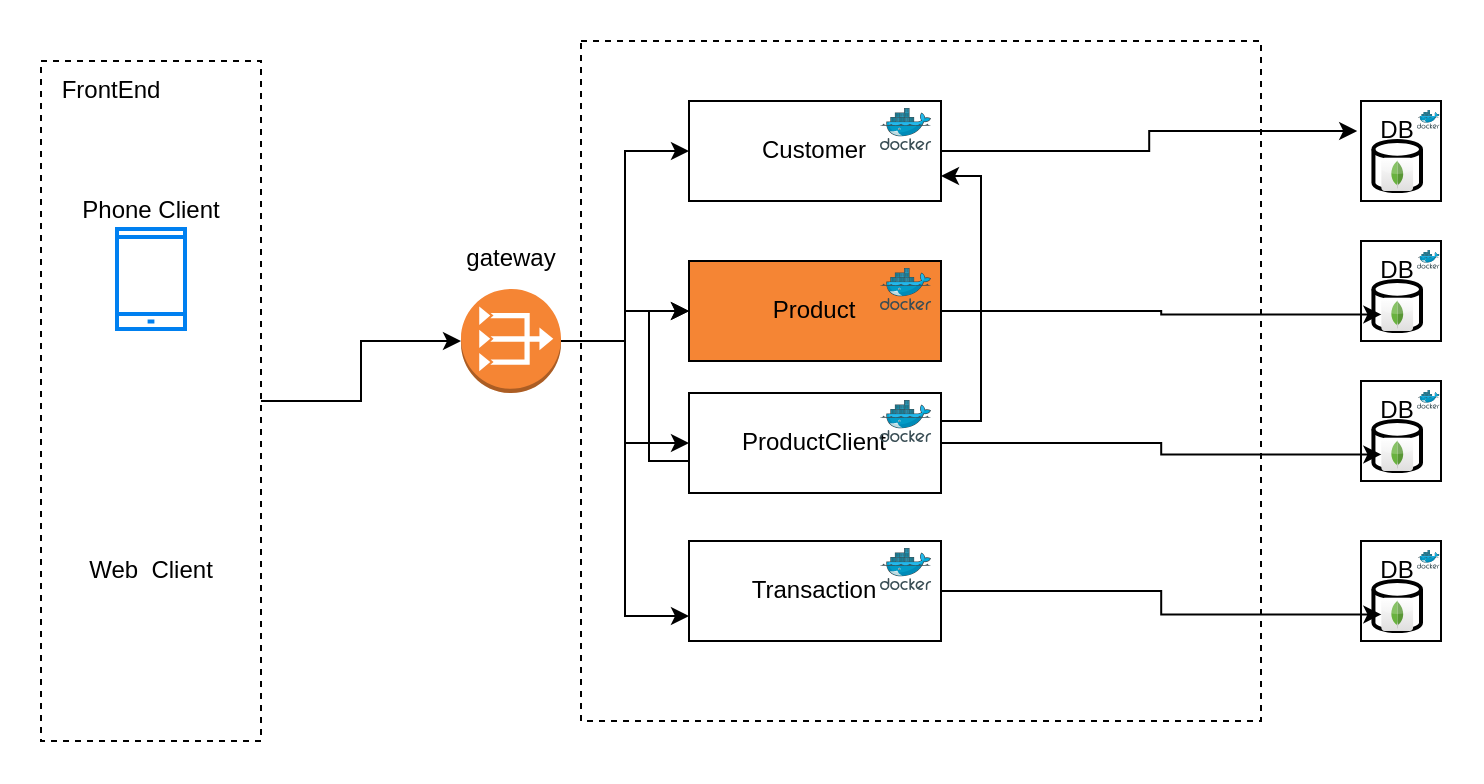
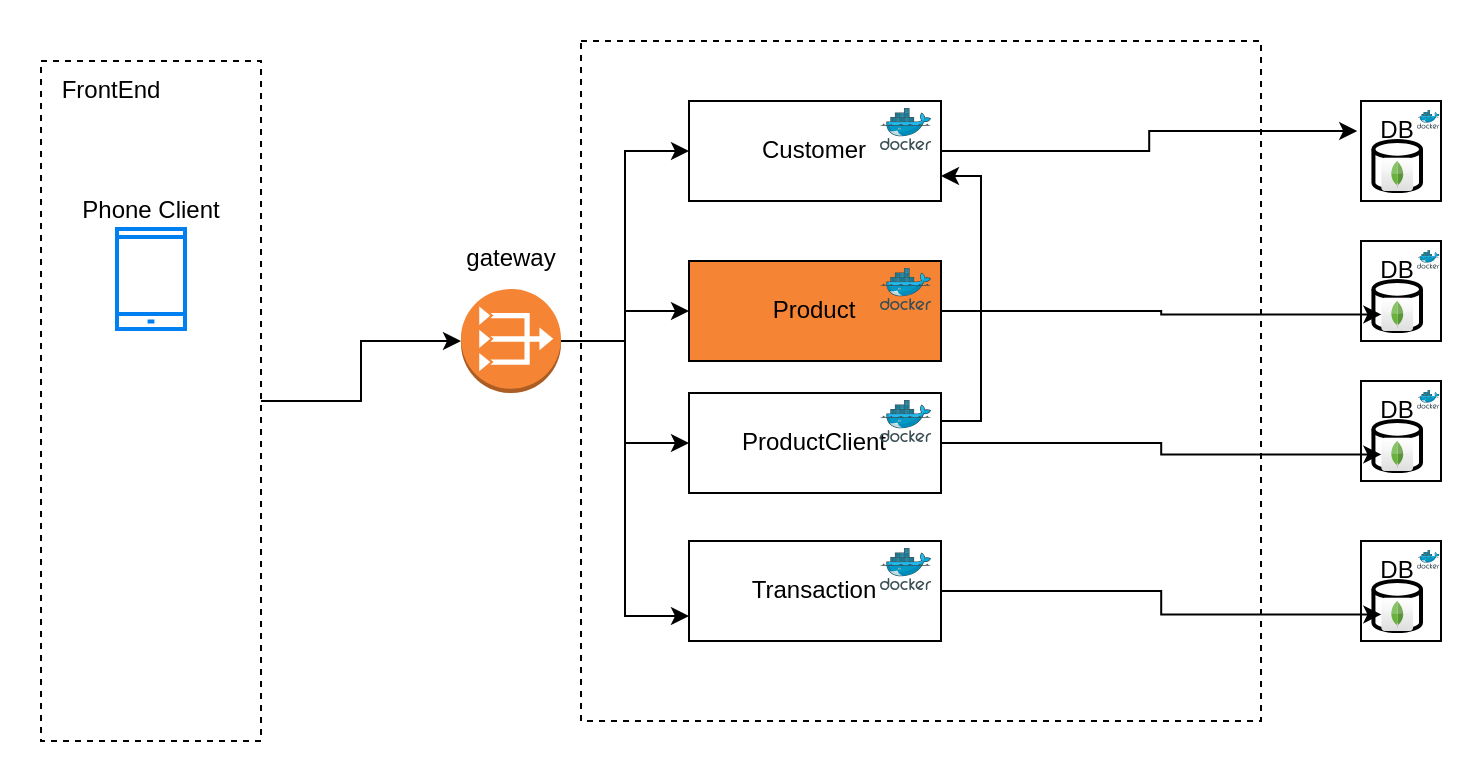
edge "ProductClient" -> "Product": removed
node "Web Client": removed
